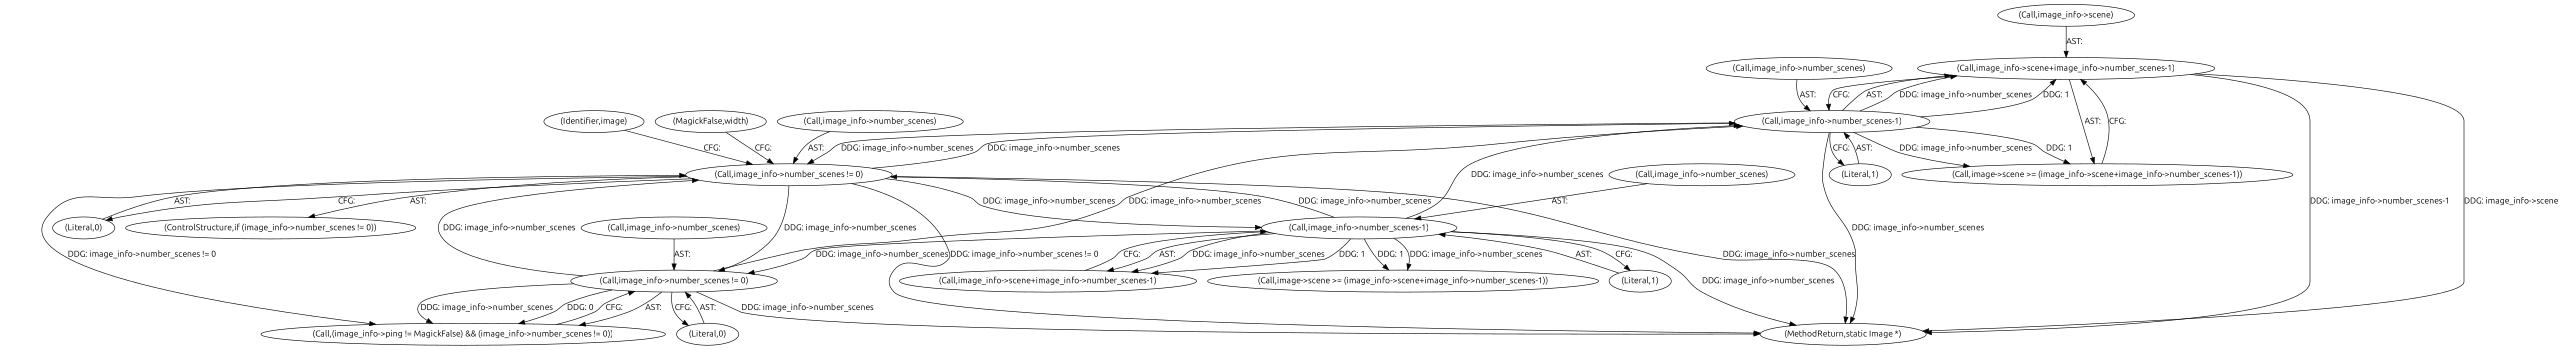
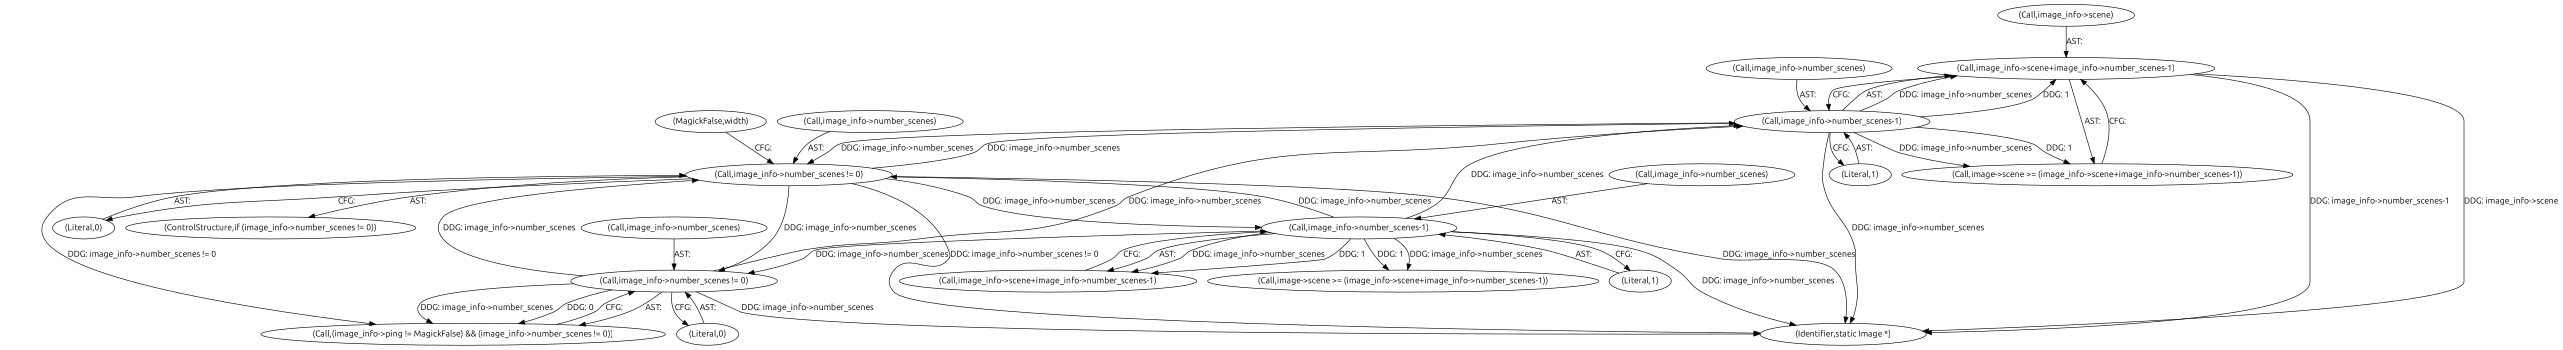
node "(Identifier,image)": removed
node "(MethodReturn,static Image *)": label "(MethodReturn,static Image *)" -> "(Identifier,static Image *)"
